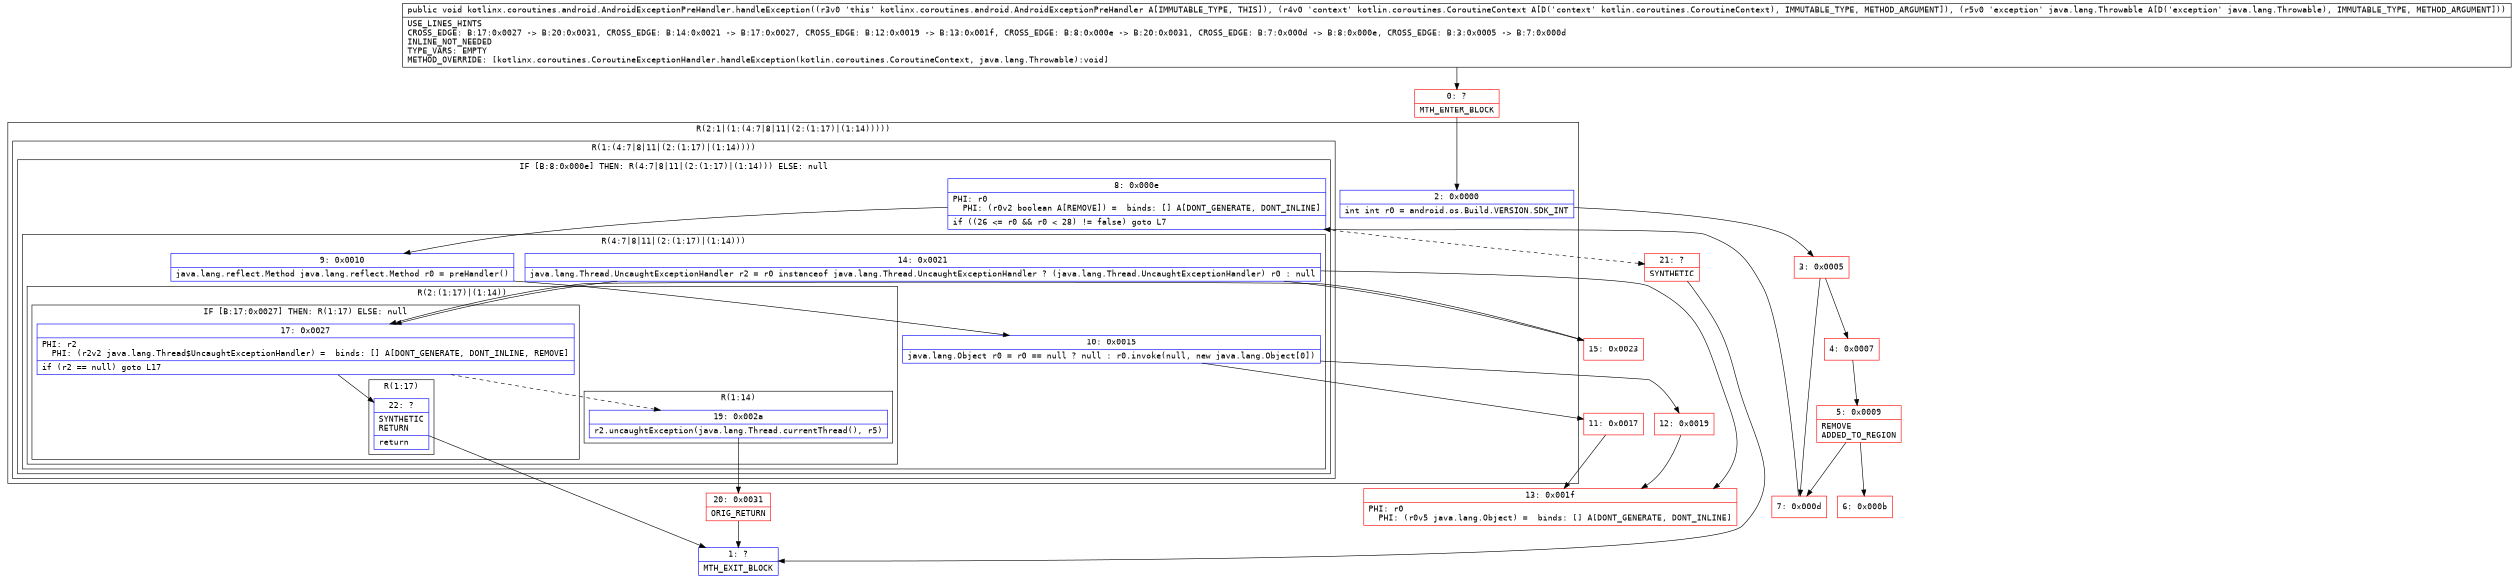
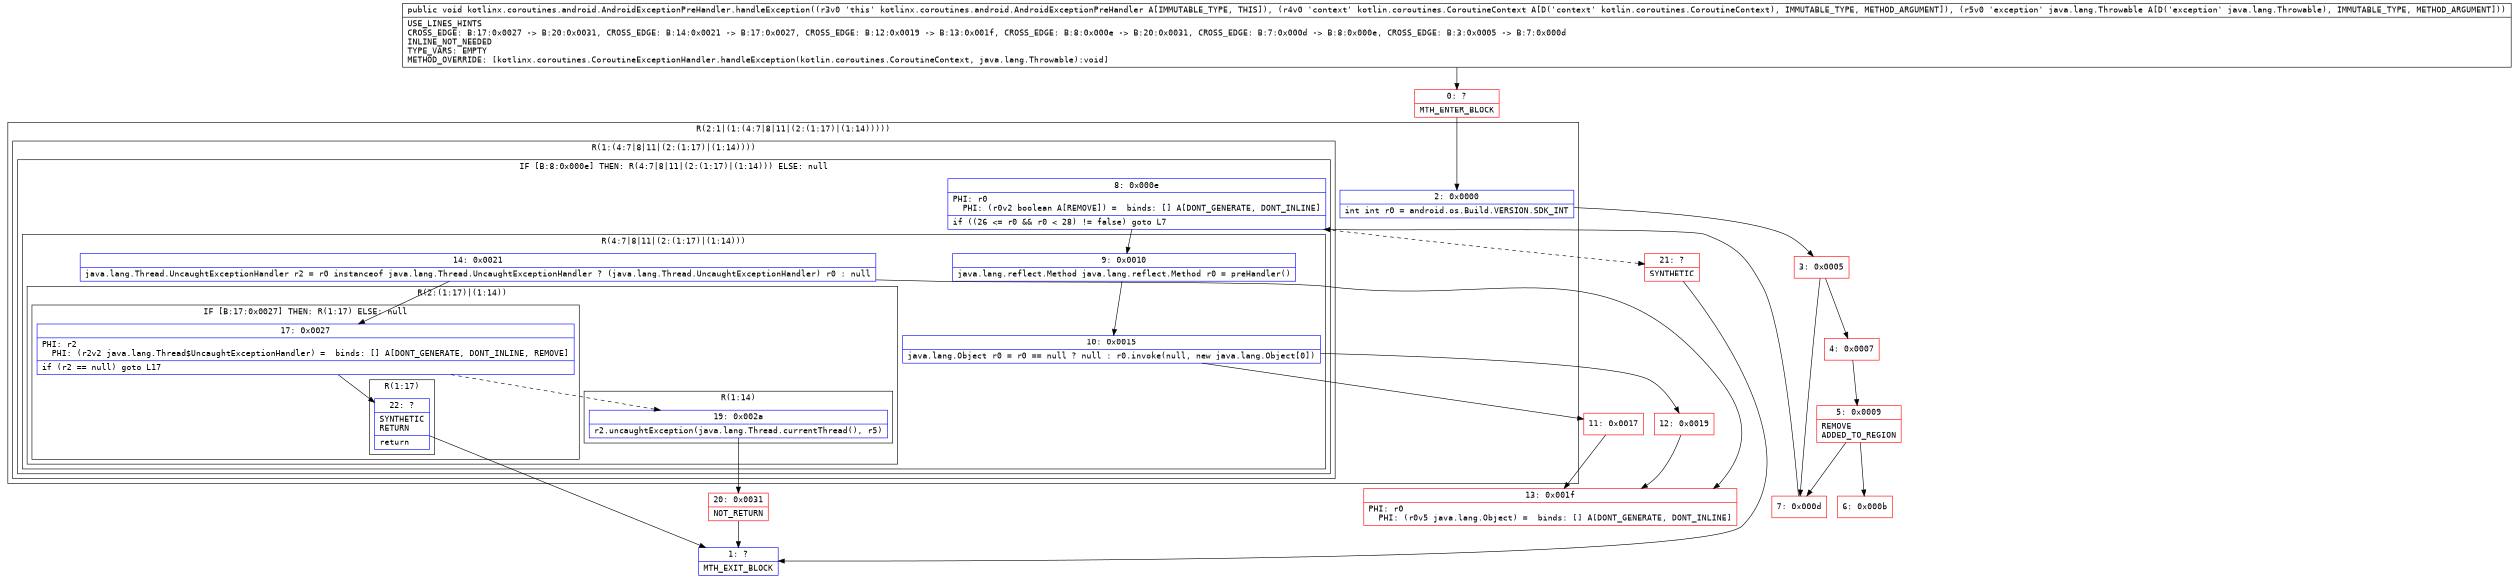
node "15: 0x0023": removed
node "20: 0x0031": text "ORIG_RETURN" -> "NOT_RETURN"
